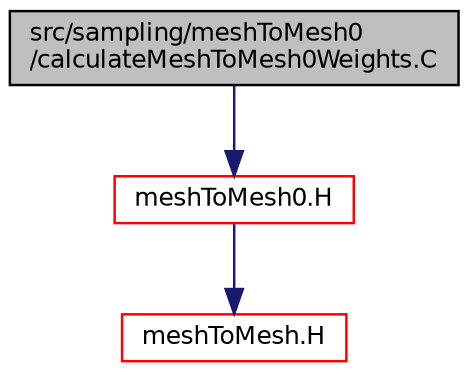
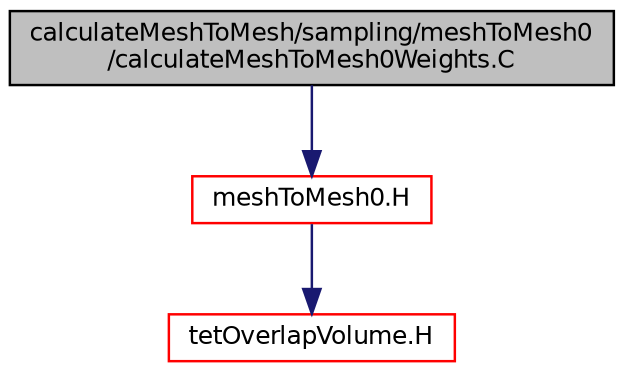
node "src/sampling/meshToMesh0 /calculateMeshToMesh0Weights.C": label "src/sampling/meshToMesh0 /calculateMeshToMesh0Weights.C" -> "calculateMeshToMesh/sampling/meshToMesh0 /calculateMeshToMesh0Weights.C"
node "meshToMesh.H": label "meshToMesh.H" -> "tetOverlapVolume.H"
